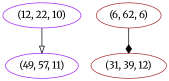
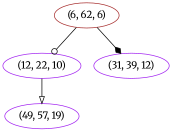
edge "(6, 62, 6)" -> "(12, 22, 10)": added
node "(49, 57, 11)": label "(49, 57, 11)" -> "(49, 57, 19)"
node "(31, 39, 12)": color brown -> purple
